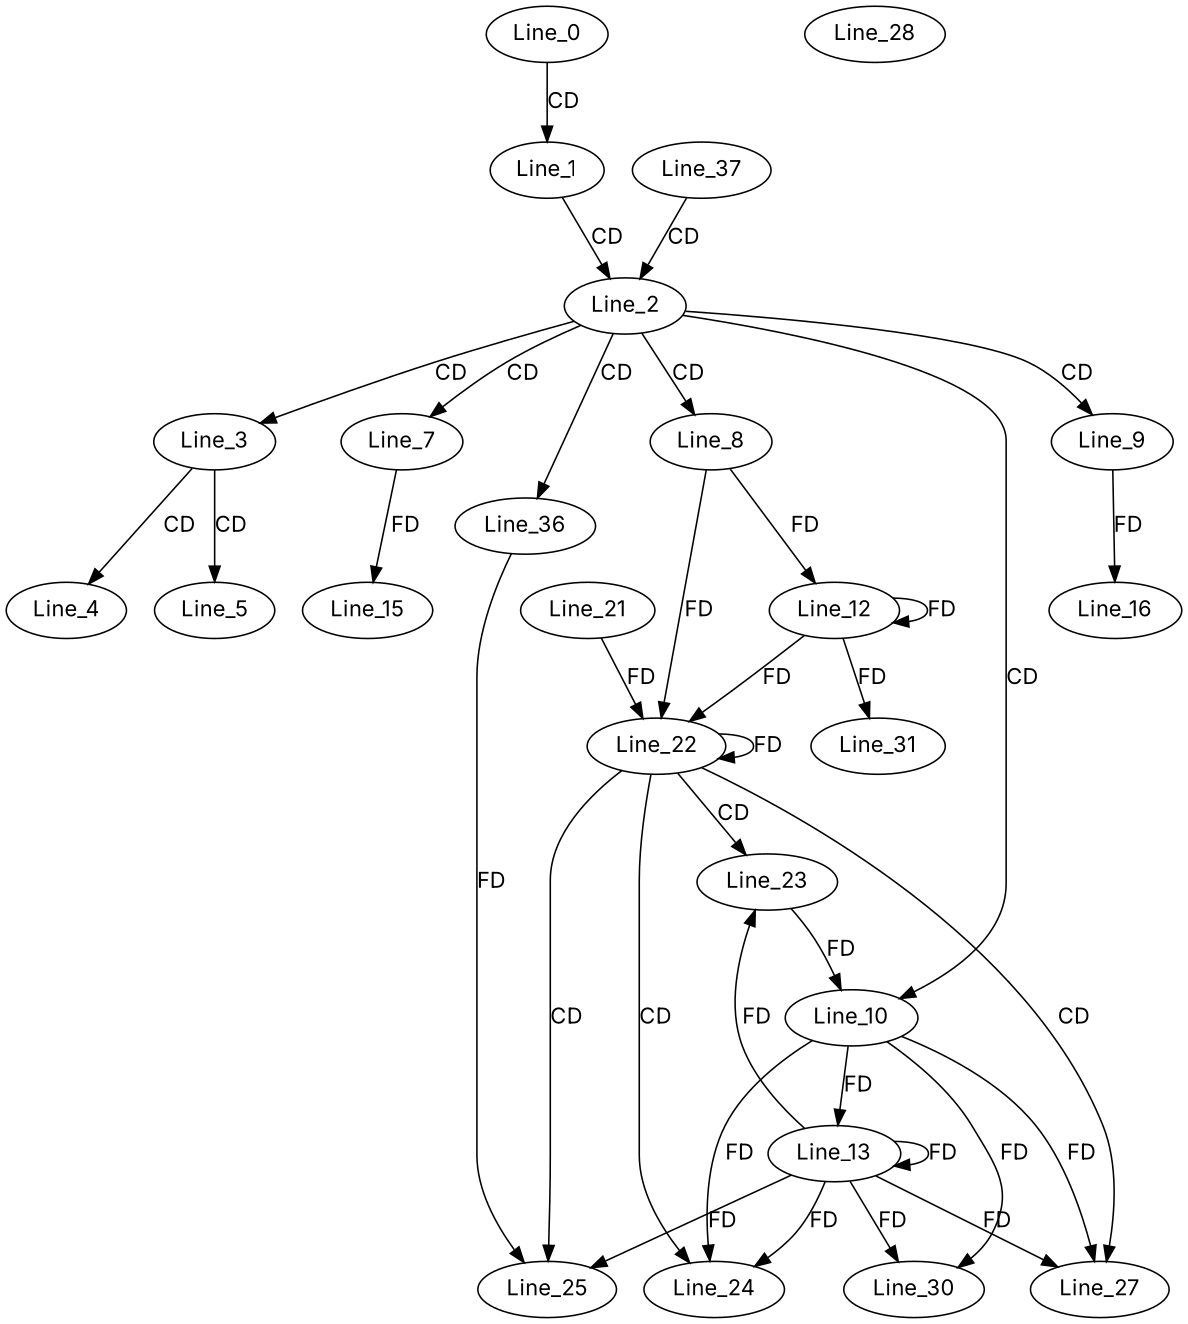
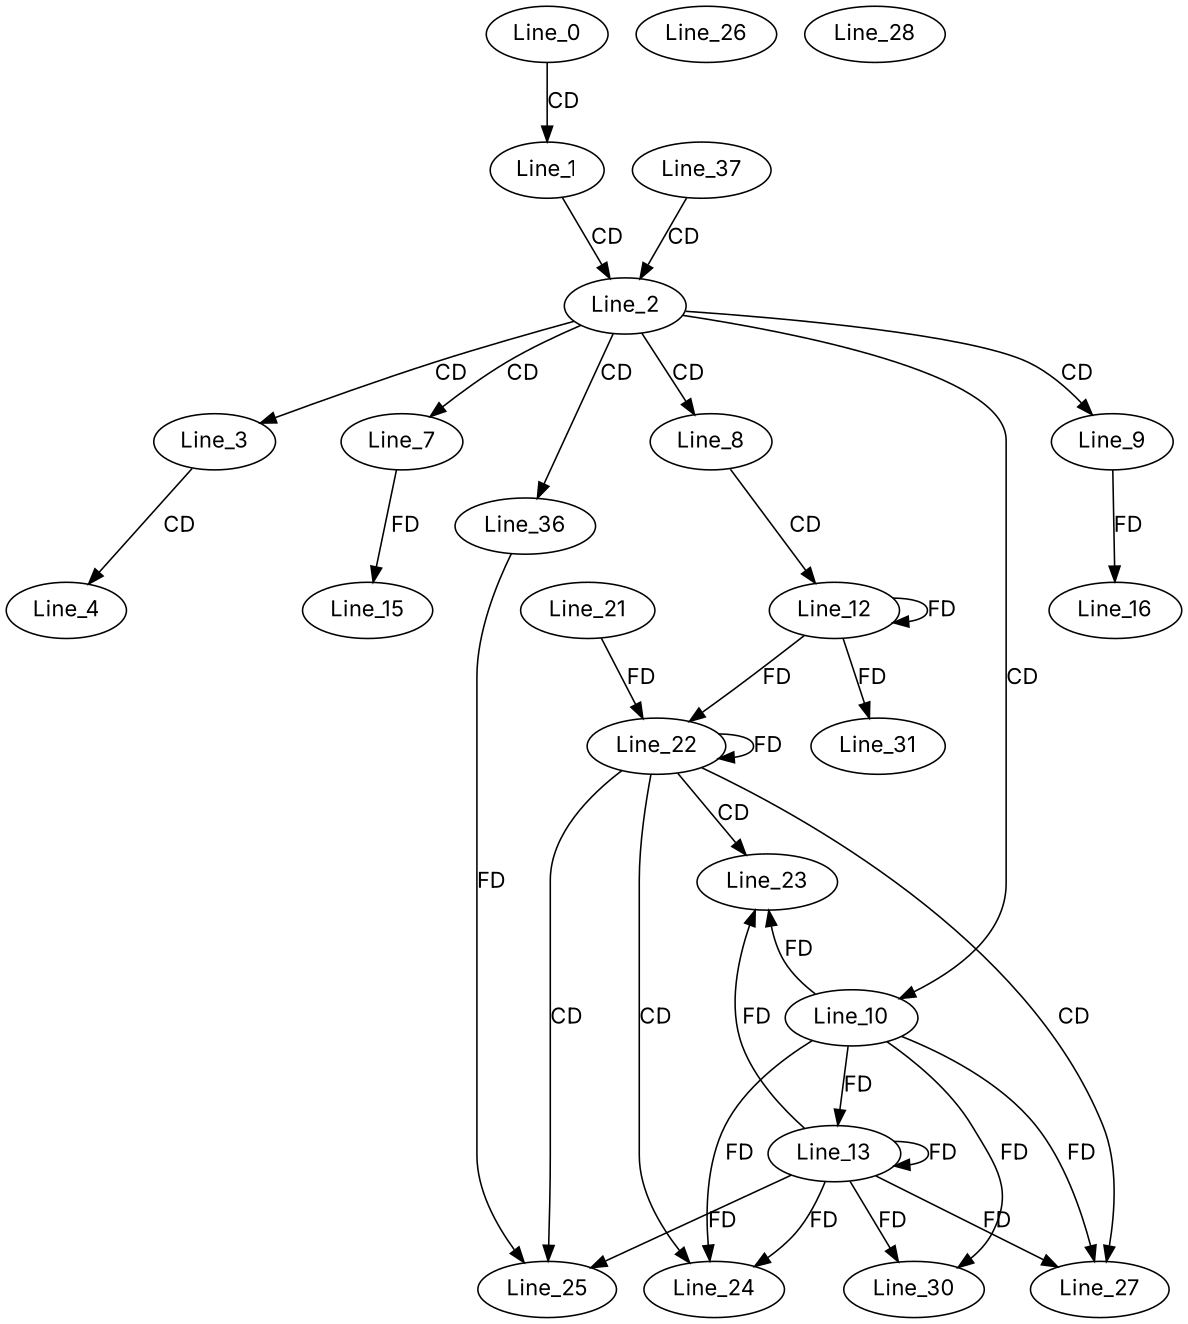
node "Line_26": added
edge "Line_8" -> "Line_12": label "FD" -> "CD"
edge "Line_8" -> "Line_22": removed, label "FD"
node "Line_5": removed
edge "Line_23" -> "Line_10": reversed
